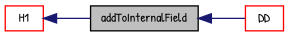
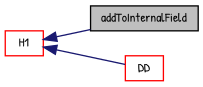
edge "DD" -> "addToInternalField": now "DD" -> "H1"
